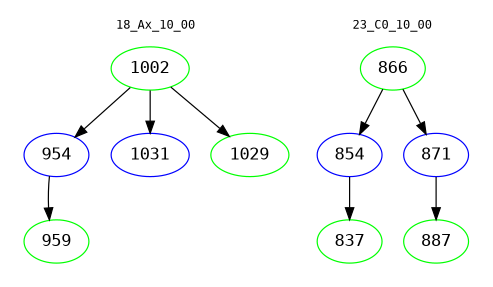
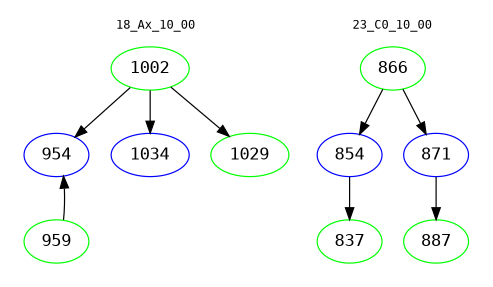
node "1031": label "1031" -> "1034"
edge "954" -> "959": reversed
